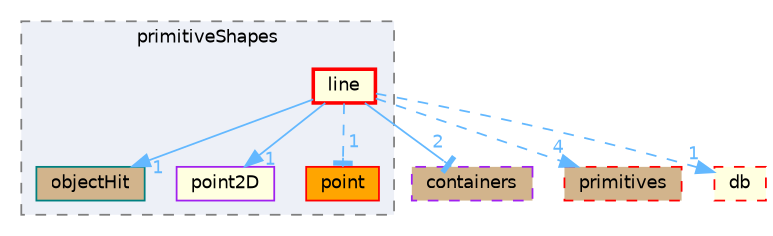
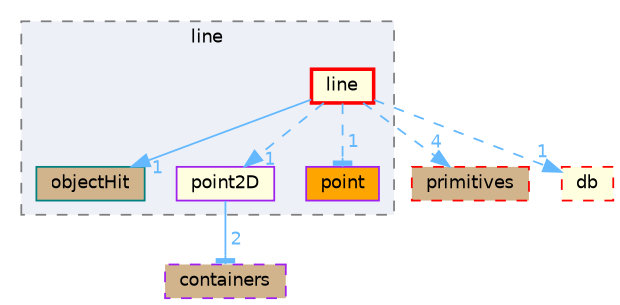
cluster "primitiveShapes": label "primitiveShapes" -> "line"
edge "line" -> "point2D": style solid -> dashed
edge "line" -> "containers": now "point2D" -> "containers"
node "point": color red -> purple
